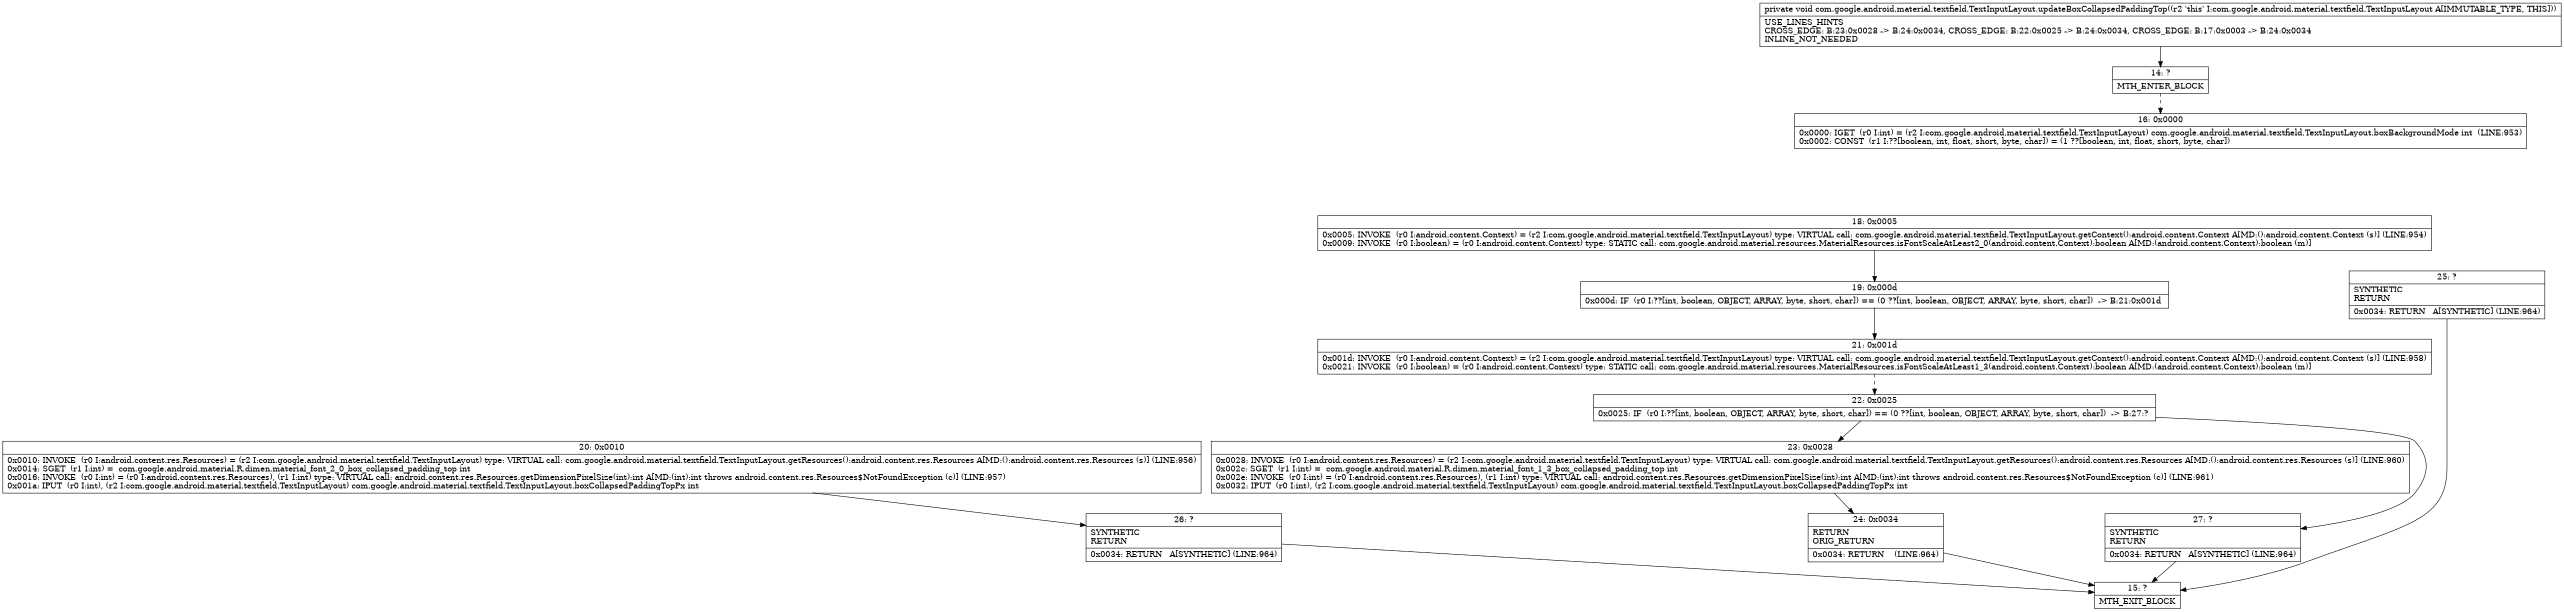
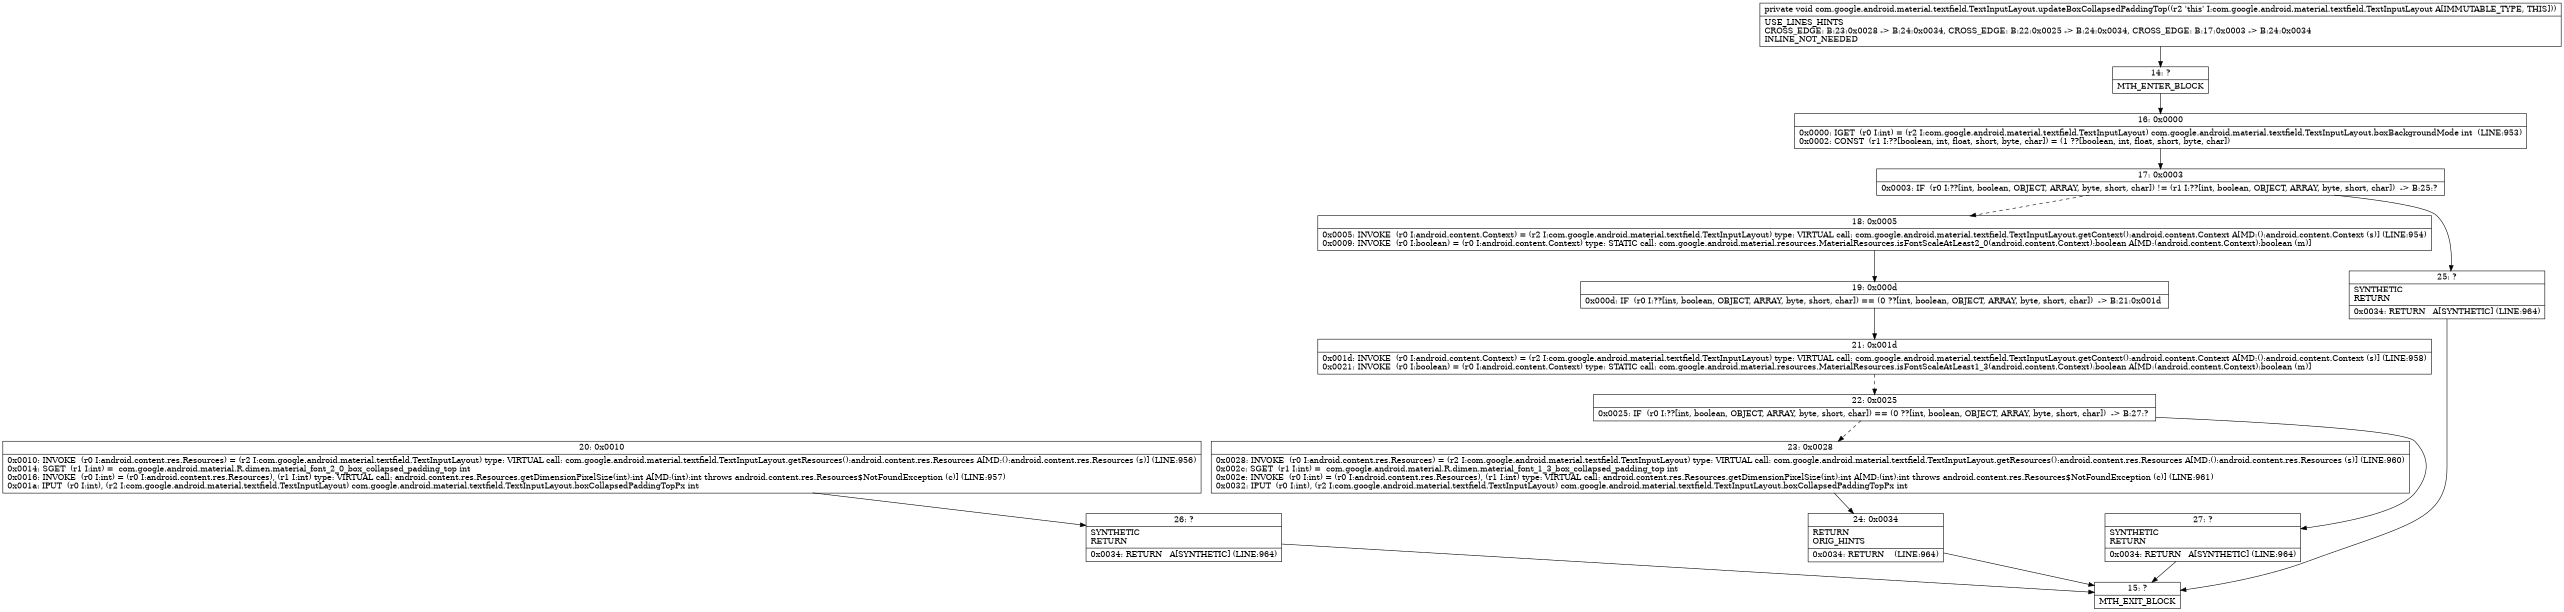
edge "14: ?" -> "16: 0x0000": style dashed -> solid
node "17: 0x0003": added
edge "22: 0x0025" -> "23: 0x0028": style solid -> dashed
node "24: 0x0034": text "ORIG_RETURN" -> "ORIG_HINTS"
